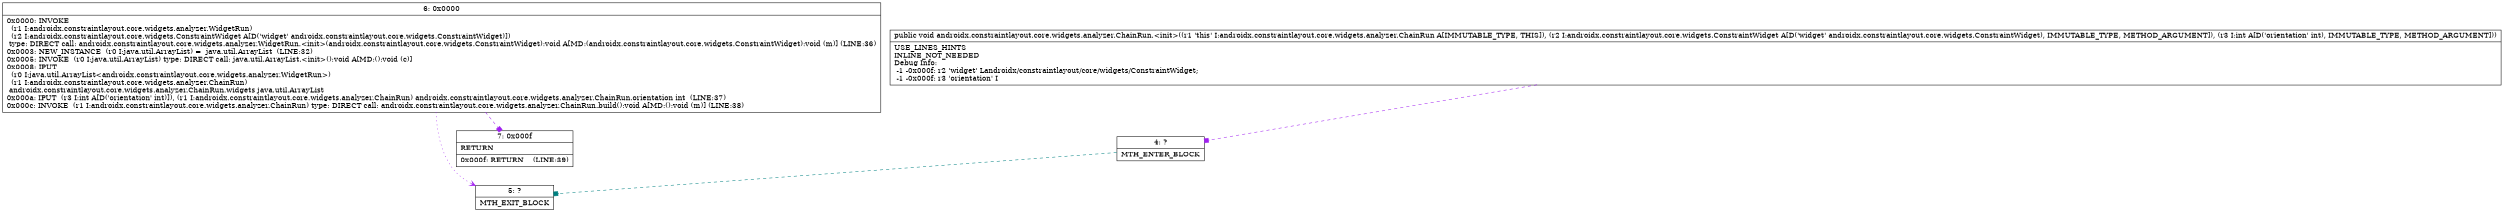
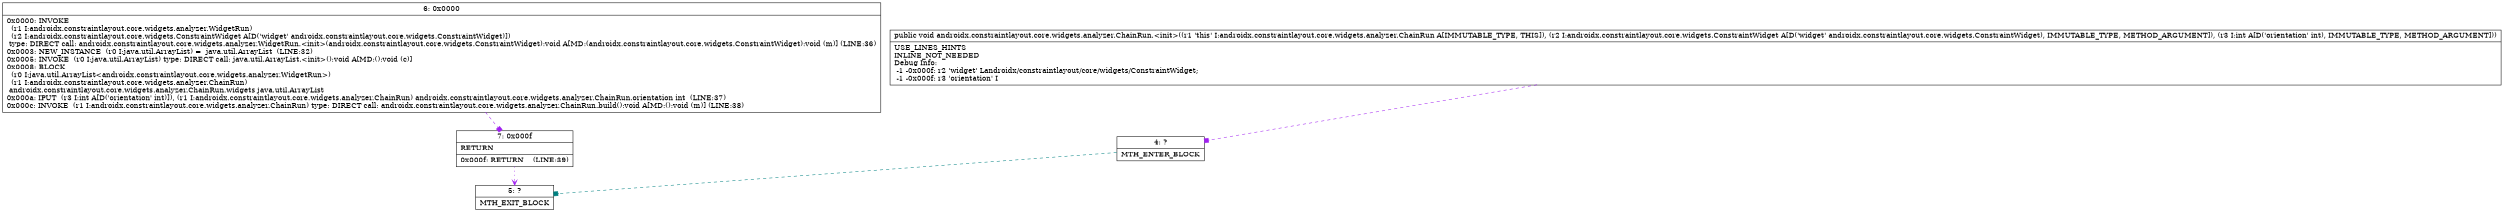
node "6: 0x0000": text "0x0008: IPUT" -> "0x0008: BLOCK"
edge "6: 0x0000" -> "5: ?": now "7: 0x000f" -> "5: ?"
